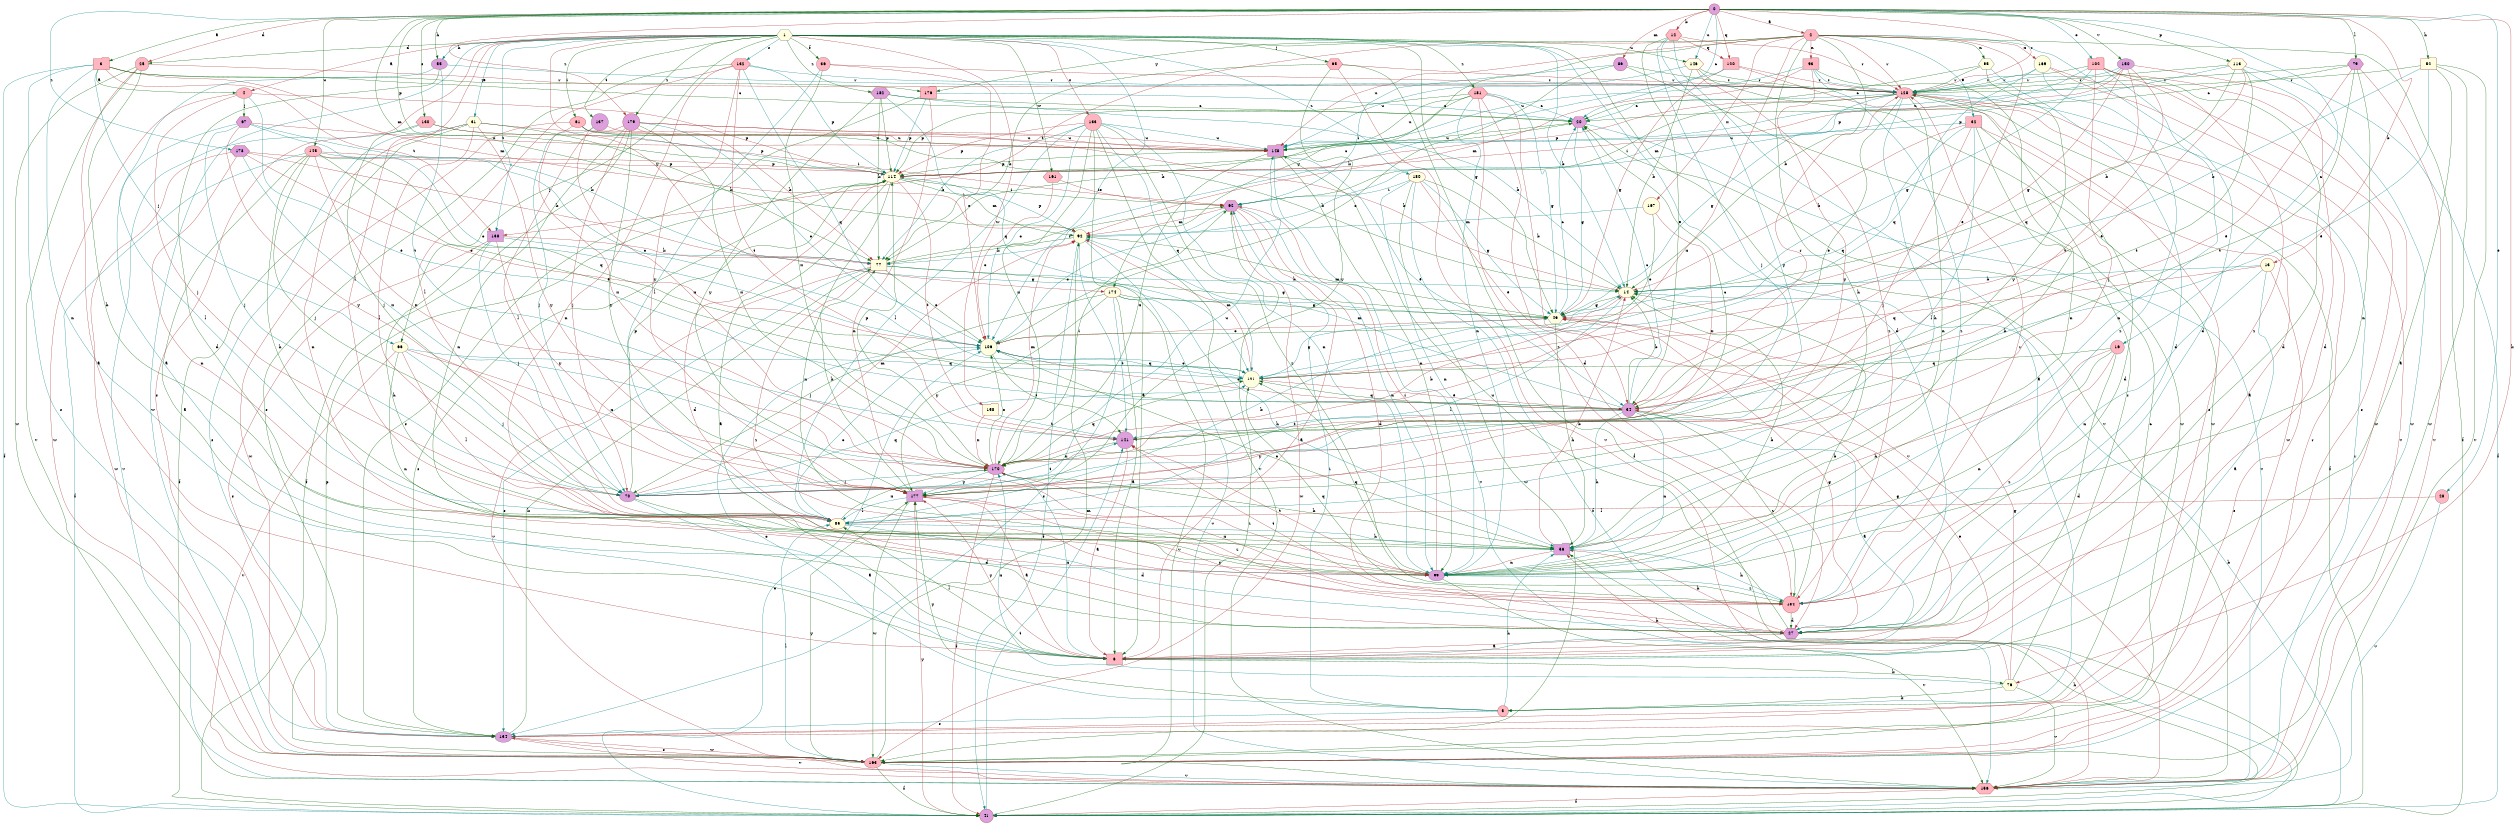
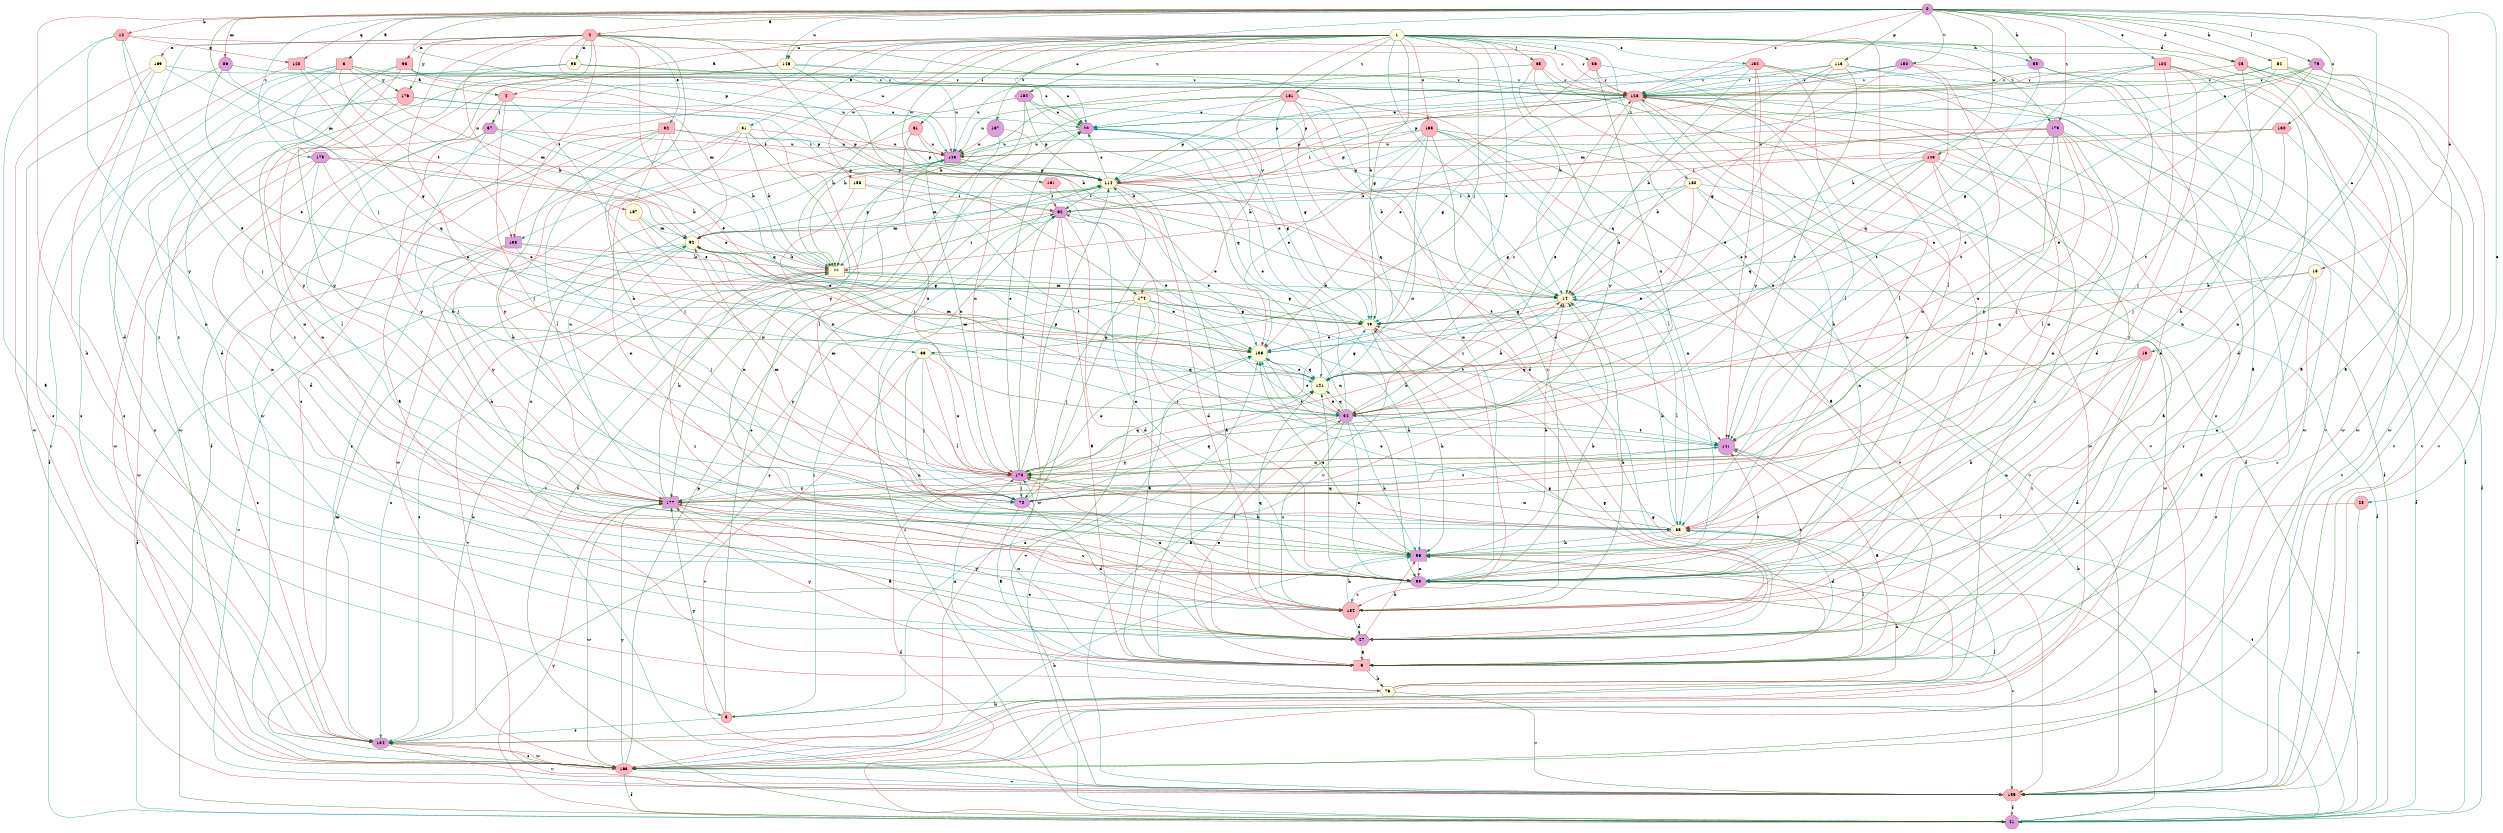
node "176": shape folder -> circle
node "61": shape ellipse -> circle
edge "158" -> "62": added, label "i"
edge "145" -> "70": removed, label "j"
edge "5" -> "56": now "163" -> "56"
